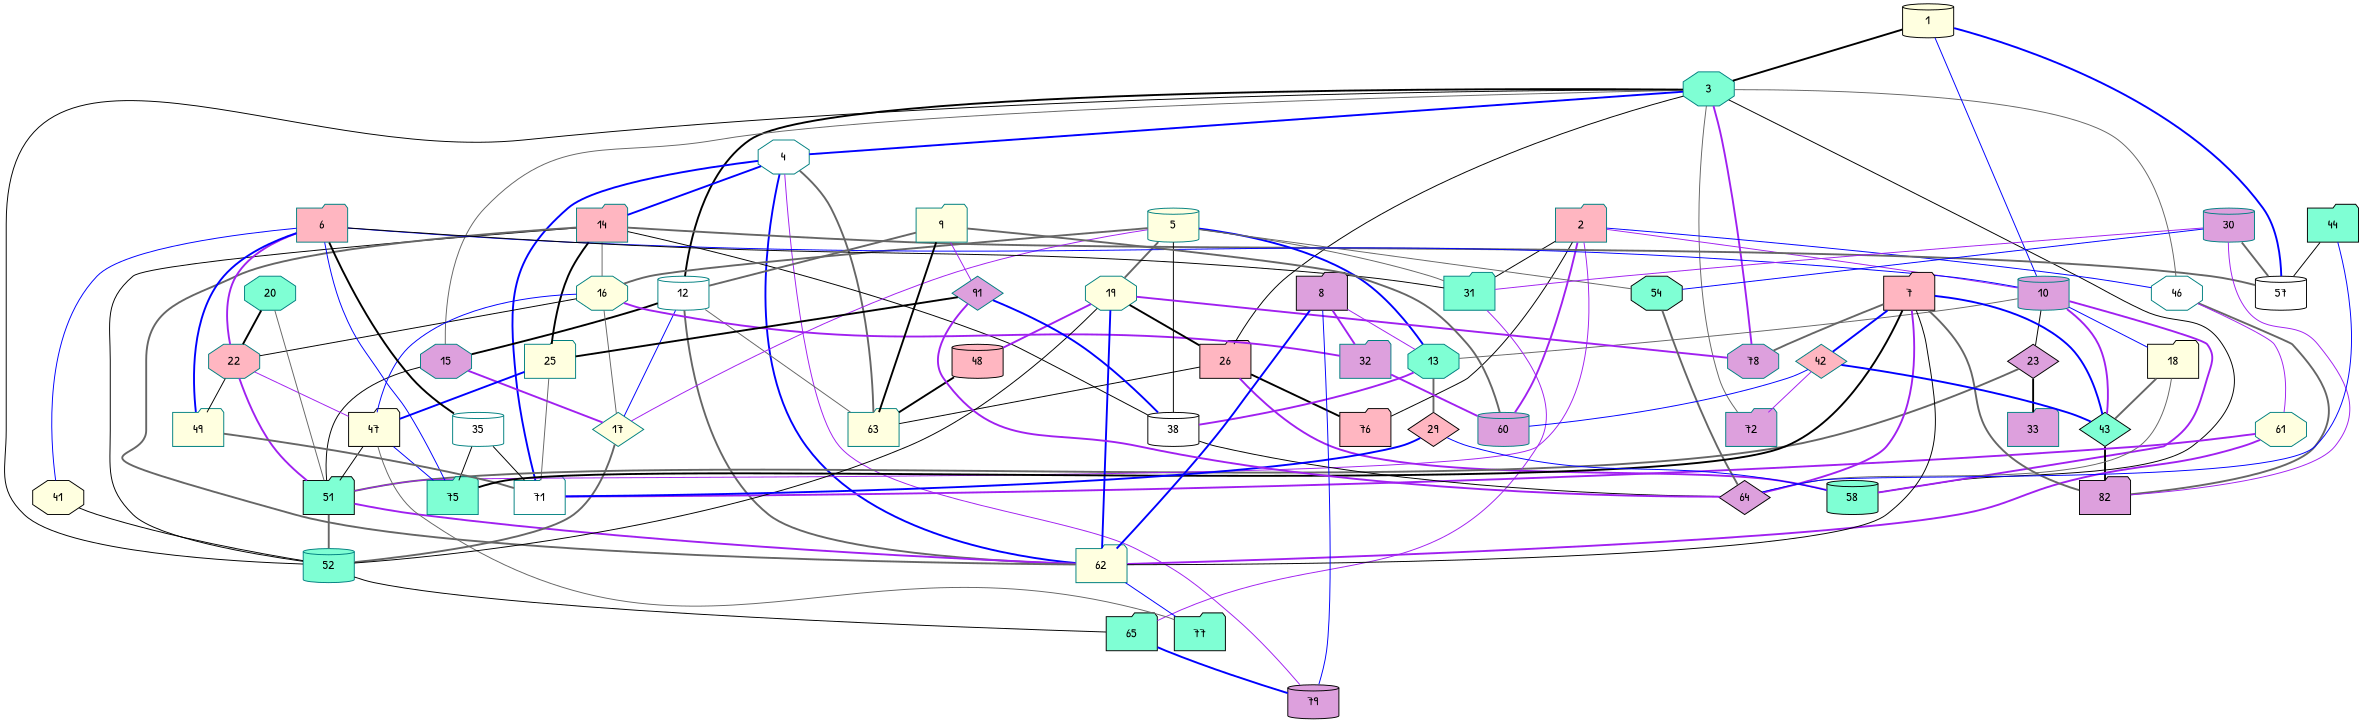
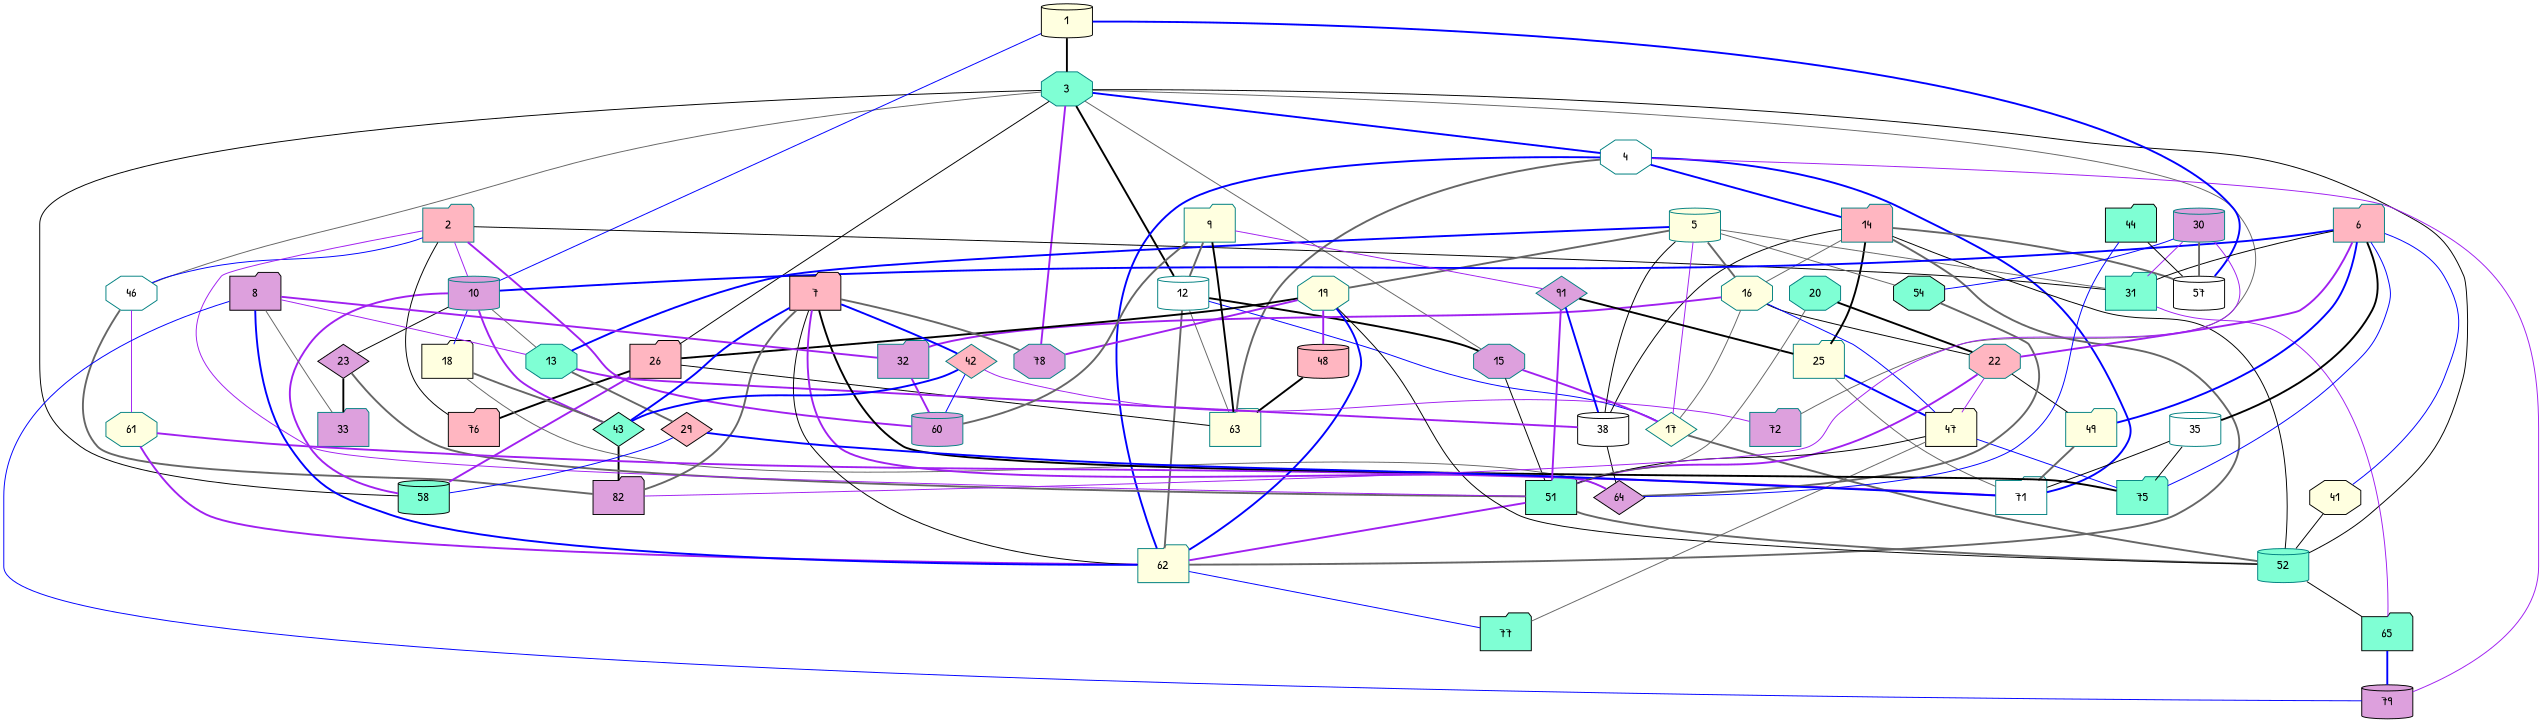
edge "6" -- "10": style solid -> bold
edge "8" -- "33": added
edge "91" -- "64": now "91" -- "51"
